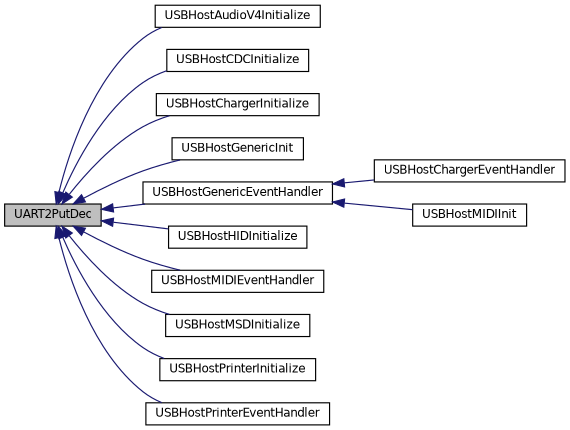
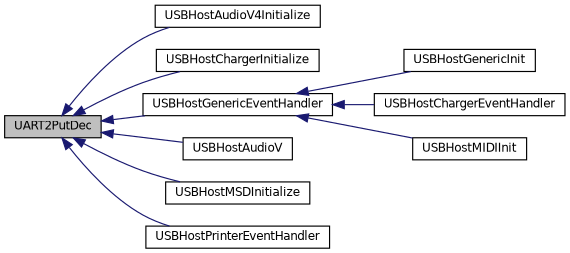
node "USBHostCDCInitialize": removed
edge "USBHostGenericInit" -> "UART2PutDec": now "USBHostGenericInit" -> "USBHostGenericEventHandler"
node "USBHostHIDInitialize": label "USBHostHIDInitialize" -> "USBHostAudioV"
node "USBHostMIDIEventHandler": removed
node "USBHostPrinterInitialize": removed
